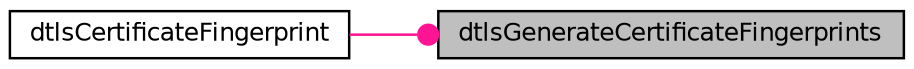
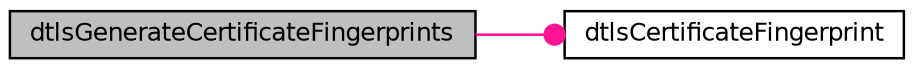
edge "dtlsCertificateFingerprint" -> "dtlsGenerateCertificateFingerprints": reversed
